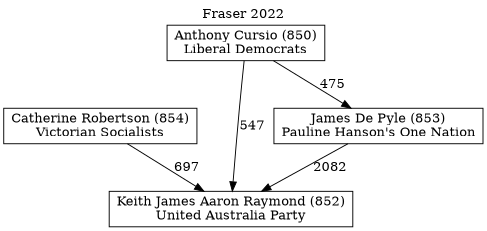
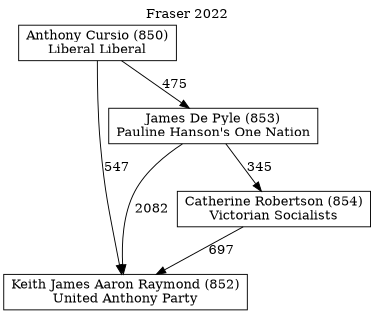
node "Anthony Cursio (850) Liberal Democrats": label "Anthony Cursio (850) Liberal Democrats" -> "Anthony Cursio (850) Liberal Liberal"
edge "James De Pyle (853) Pauline Hanson's One Nation" -> "Catherine Robertson (854) Victorian Socialists": added, label "345"
node "Keith James Aaron Raymond (852) United Australia Party": label "Keith James Aaron Raymond (852) United Australia Party" -> "Keith James Aaron Raymond (852) United Anthony Party"
